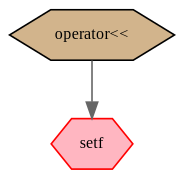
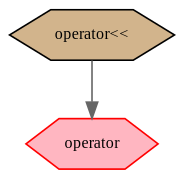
node "setf": label "setf" -> "operator"
